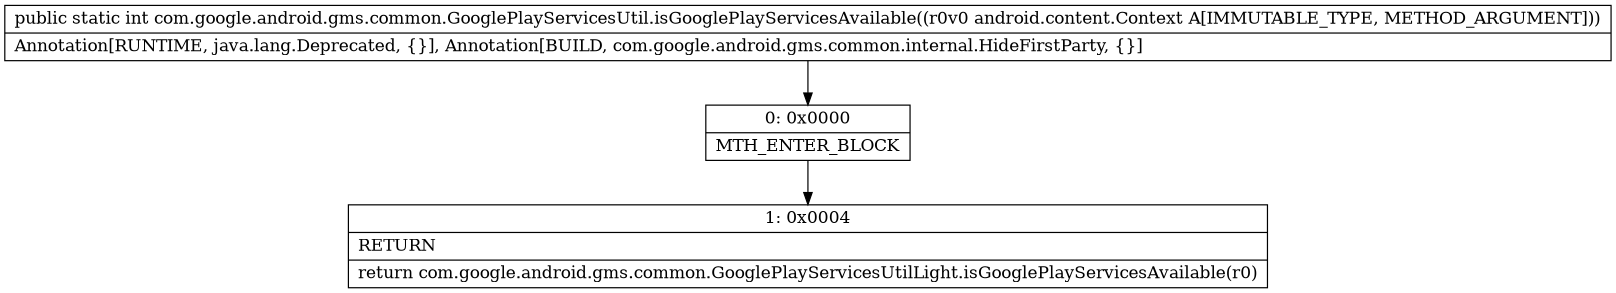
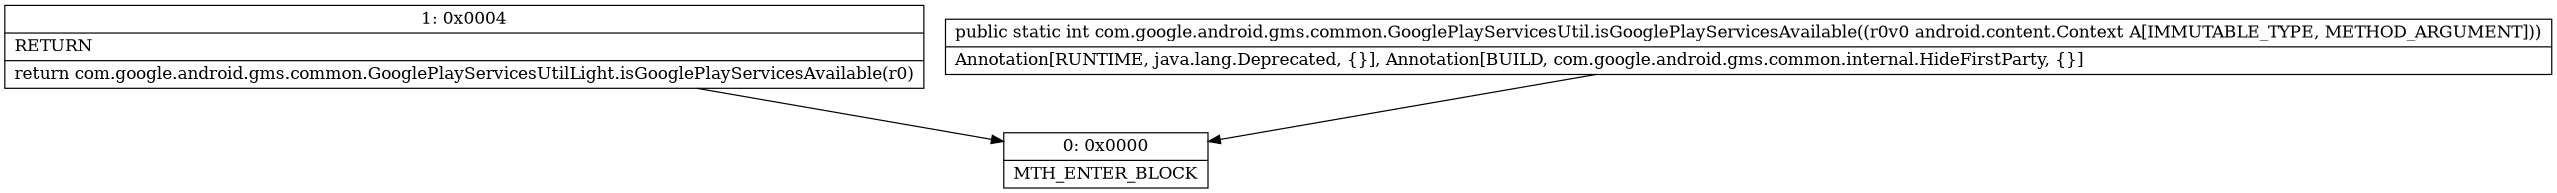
edge "0: 0x0000" -> "1: 0x0004": reversed
